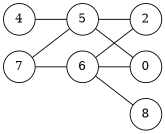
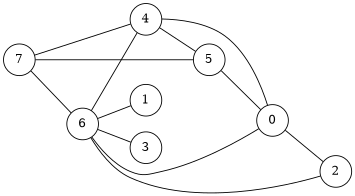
edge "5" -- "2": now "0" -- "2"
edge "4" -- "7": added
edge "4" -- "0": added
edge "4" -- "6": added
node "1": added
node "8": label "8" -> "3"
